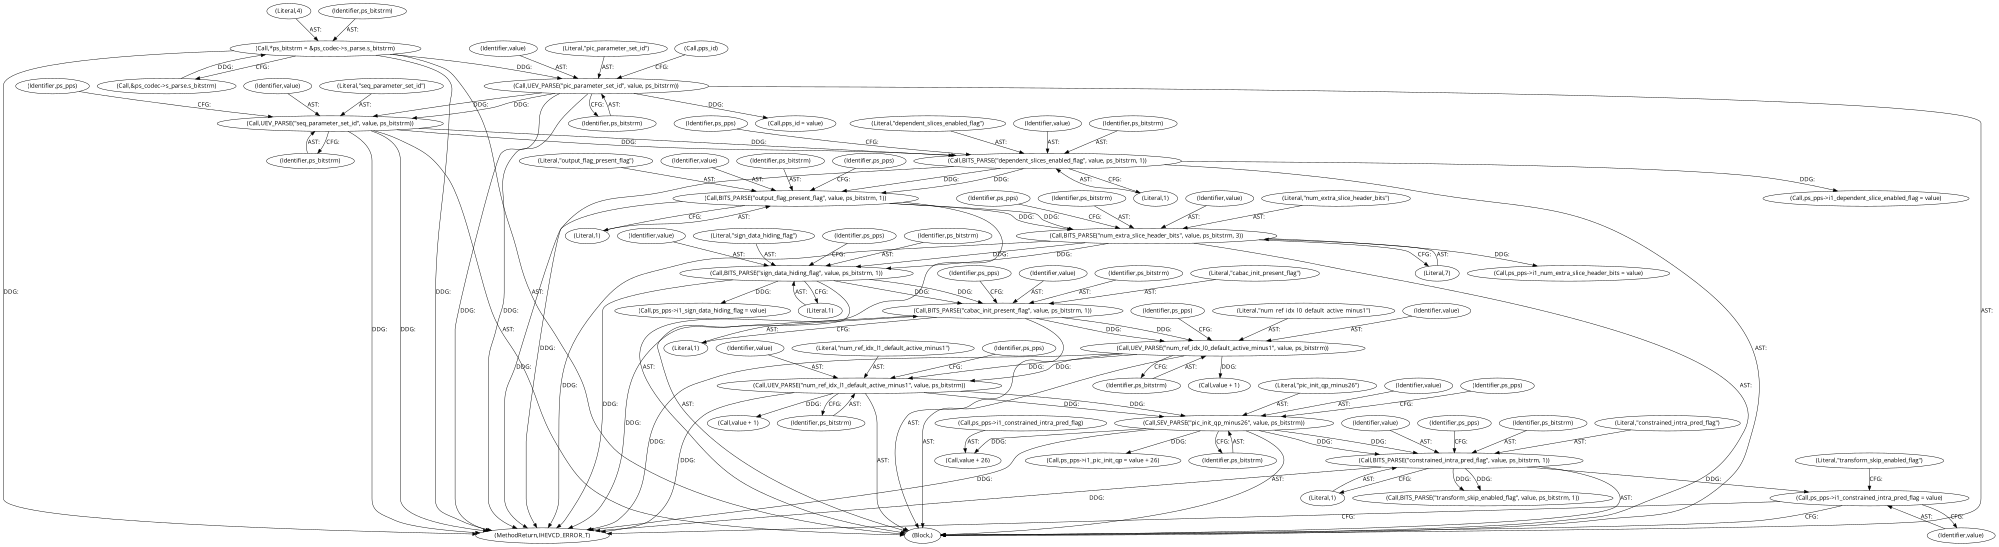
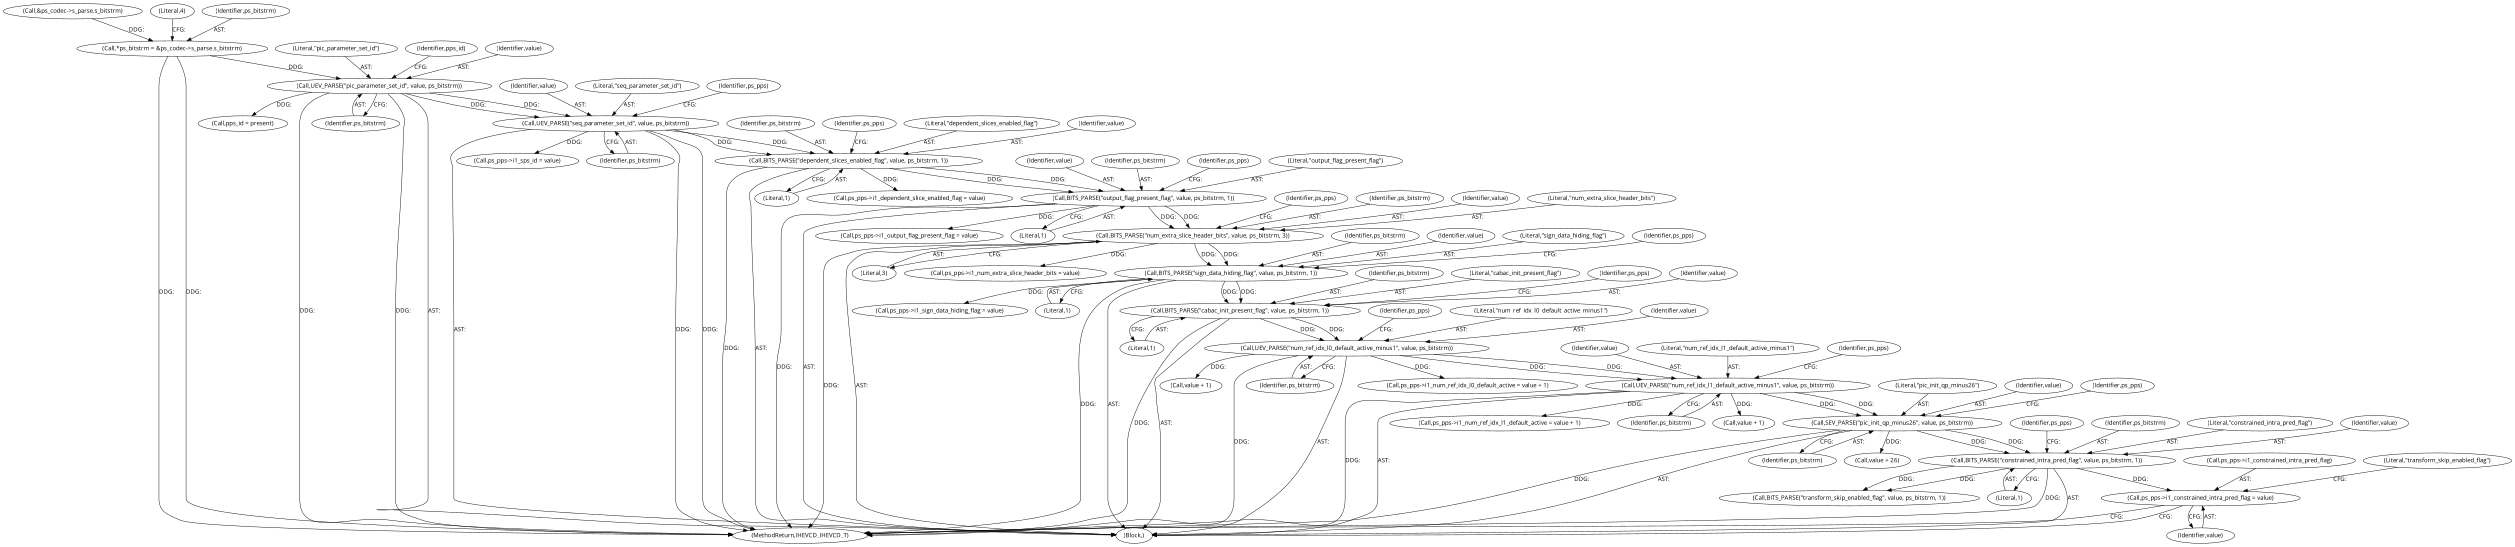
edge "(Literal,4)" -> "(Call,*ps_bitstrm = &ps_codec->s_parse.s_bitstrm)": label "AST: " -> "CFG: "
node "(Call,pps_id)": label "(Call,pps_id)" -> "(Identifier,pps_id)"
edge "(Call,*ps_bitstrm = &ps_codec->s_parse.s_bitstrm)" -> "(Call,&ps_codec->s_parse.s_bitstrm)": removed, label "CFG:"
node "(Call,pps_id = value)": label "(Call,pps_id = value)" -> "(Call,pps_id = present)"
node "(Call,ps_pps->i1_sps_id = value)": added
node "(Call,ps_pps->i1_output_flag_present_flag = value)": added
node "(Literal,7)": label "(Literal,7)" -> "(Literal,3)"
edge "(Call,*ps_bitstrm = &ps_codec->s_parse.s_bitstrm)" -> "(Block,)": removed, label "AST:"
node "(Call,ps_pps->i1_num_ref_idx_l0_default_active = value + 1)": added
node "(Call,ps_pps->i1_num_ref_idx_l1_default_active = value + 1)": added
edge "(Call,ps_pps->i1_constrained_intra_pred_flag)" -> "(Call,value + 26)": now "(Call,ps_pps->i1_constrained_intra_pred_flag)" -> "(Call,ps_pps->i1_constrained_intra_pred_flag = value)"
node "(Call,ps_pps->i1_pic_init_qp = value + 26)": removed
node "(MethodReturn,IHEVCD_ERROR_T)": label "(MethodReturn,IHEVCD_ERROR_T)" -> "(MethodReturn,IHEVCD_IHEVCD_T)"
